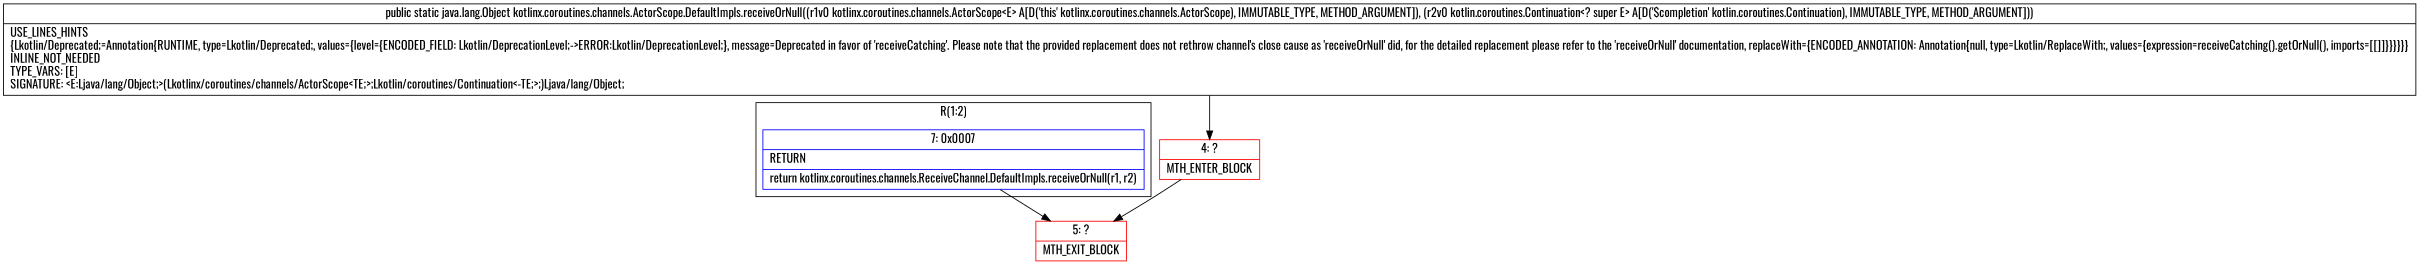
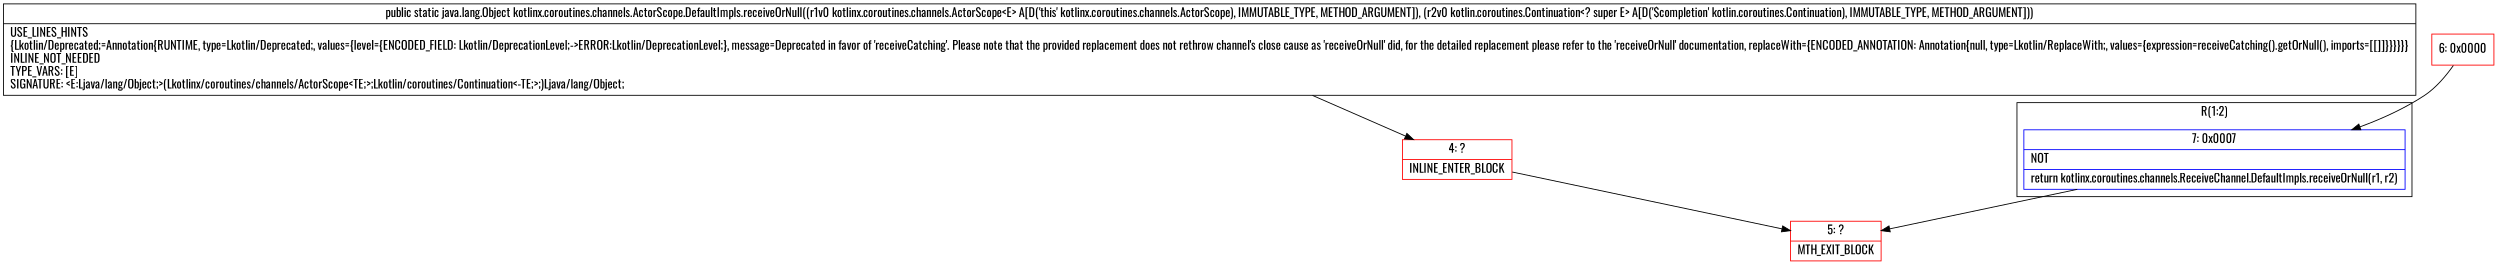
node "6: 0x0000": added
node "7: 0x0007": text "RETURN" -> "NOT"
node "4: ?": text "MTH_ENTER_BLOCK" -> "INLINE_ENTER_BLOCK"
